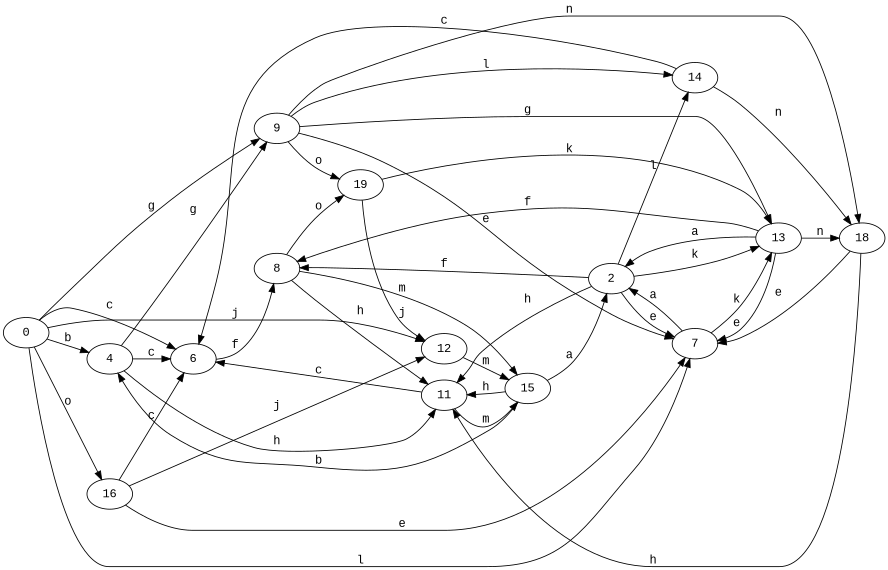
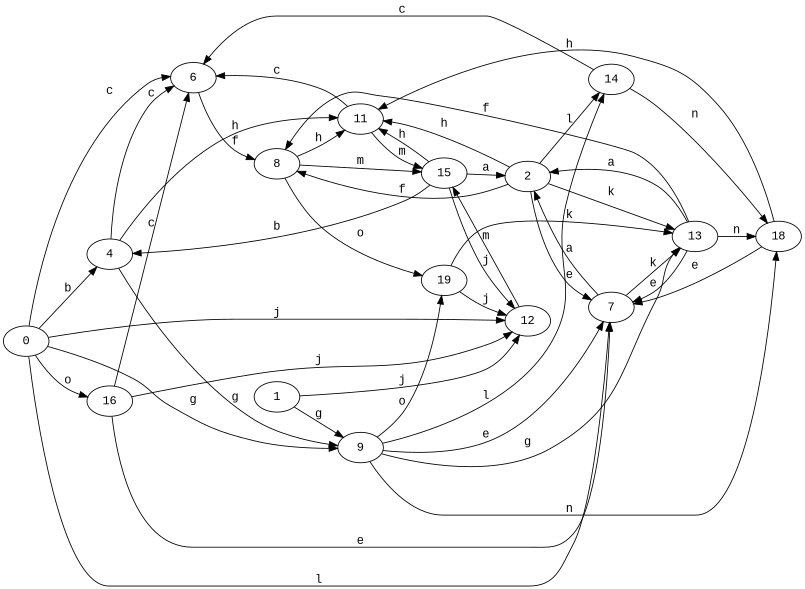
edge "15" -> "12": added, label "j"
node "1": added
